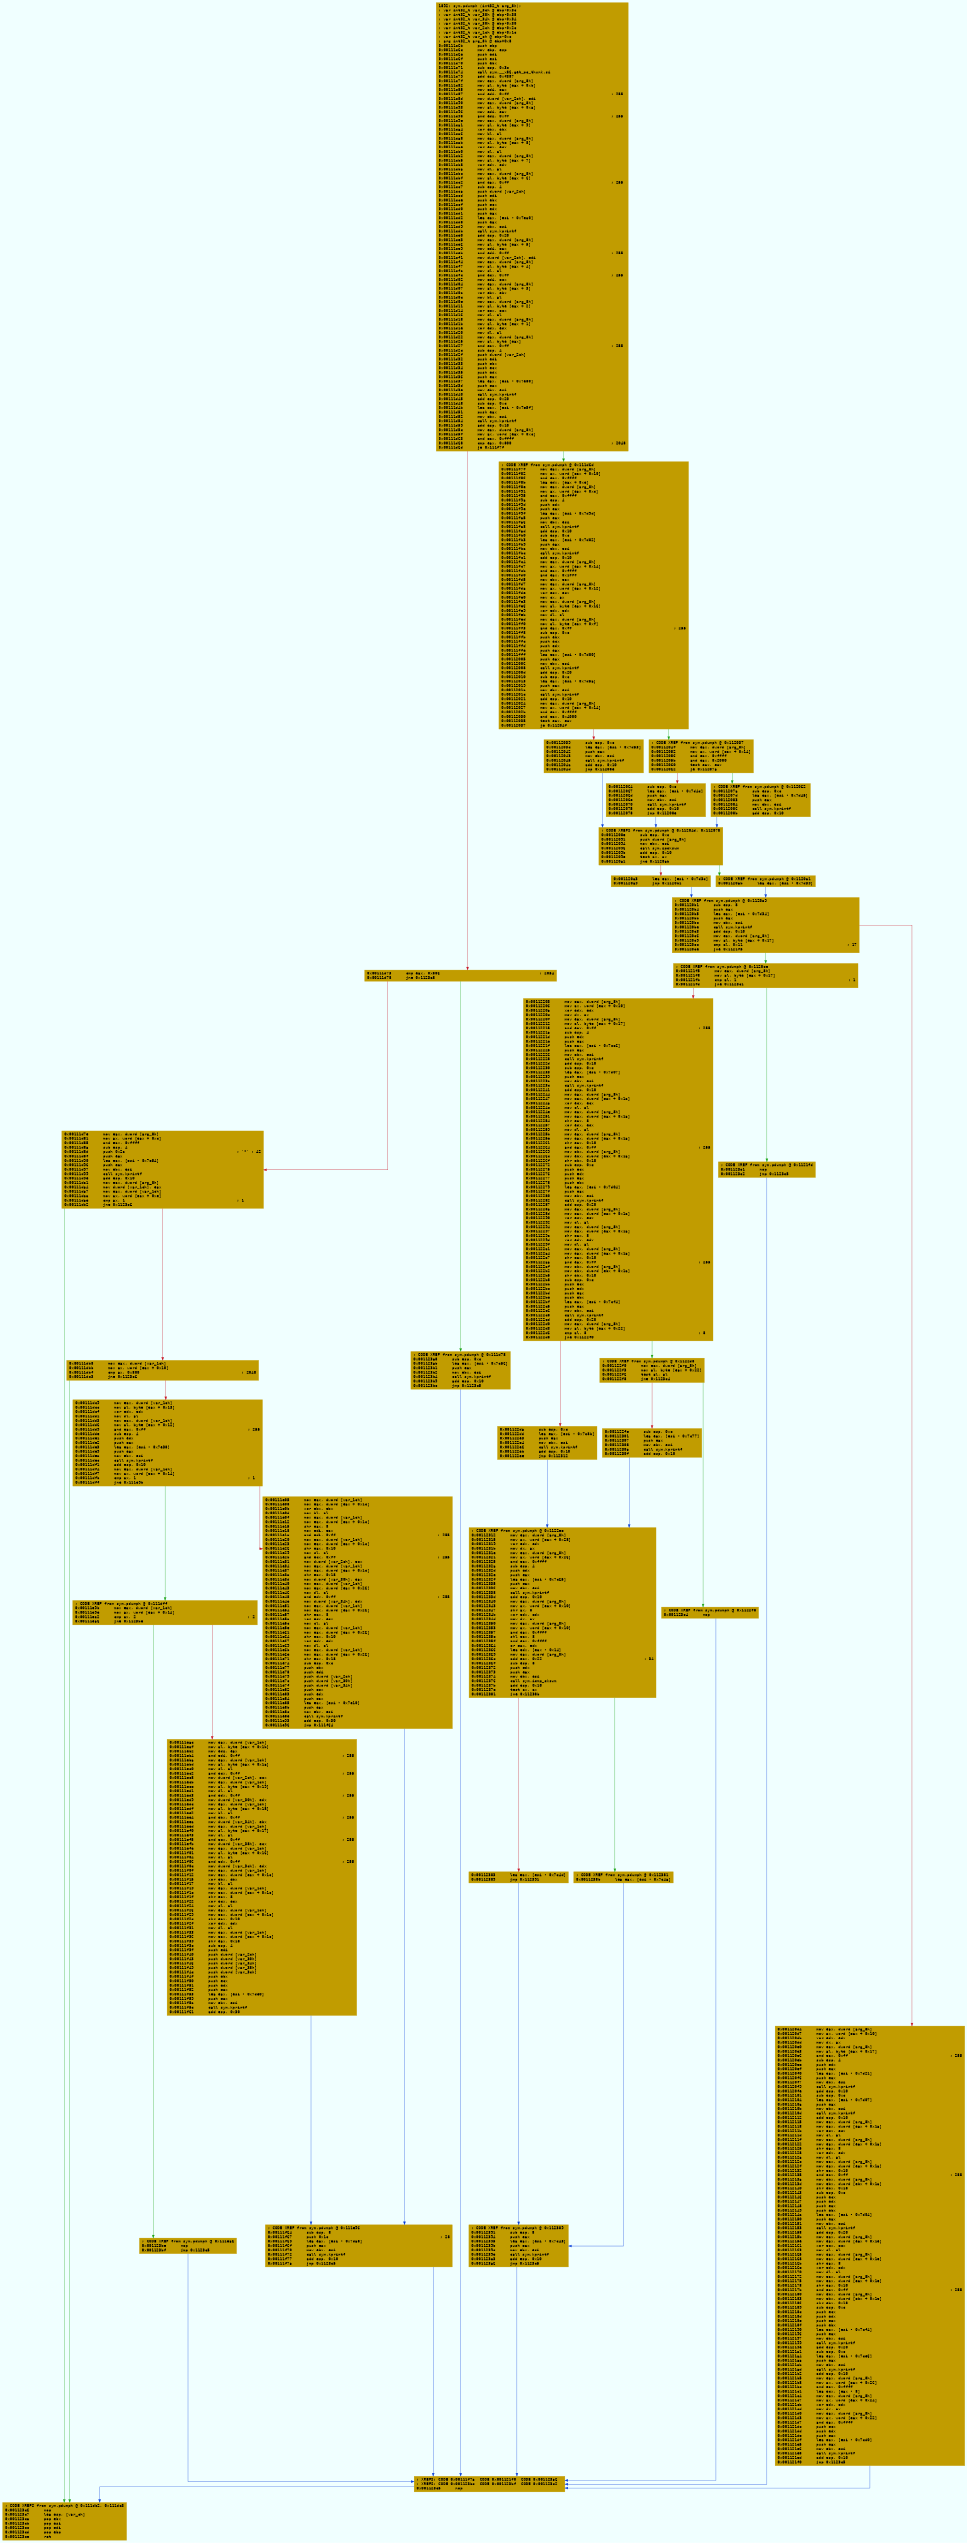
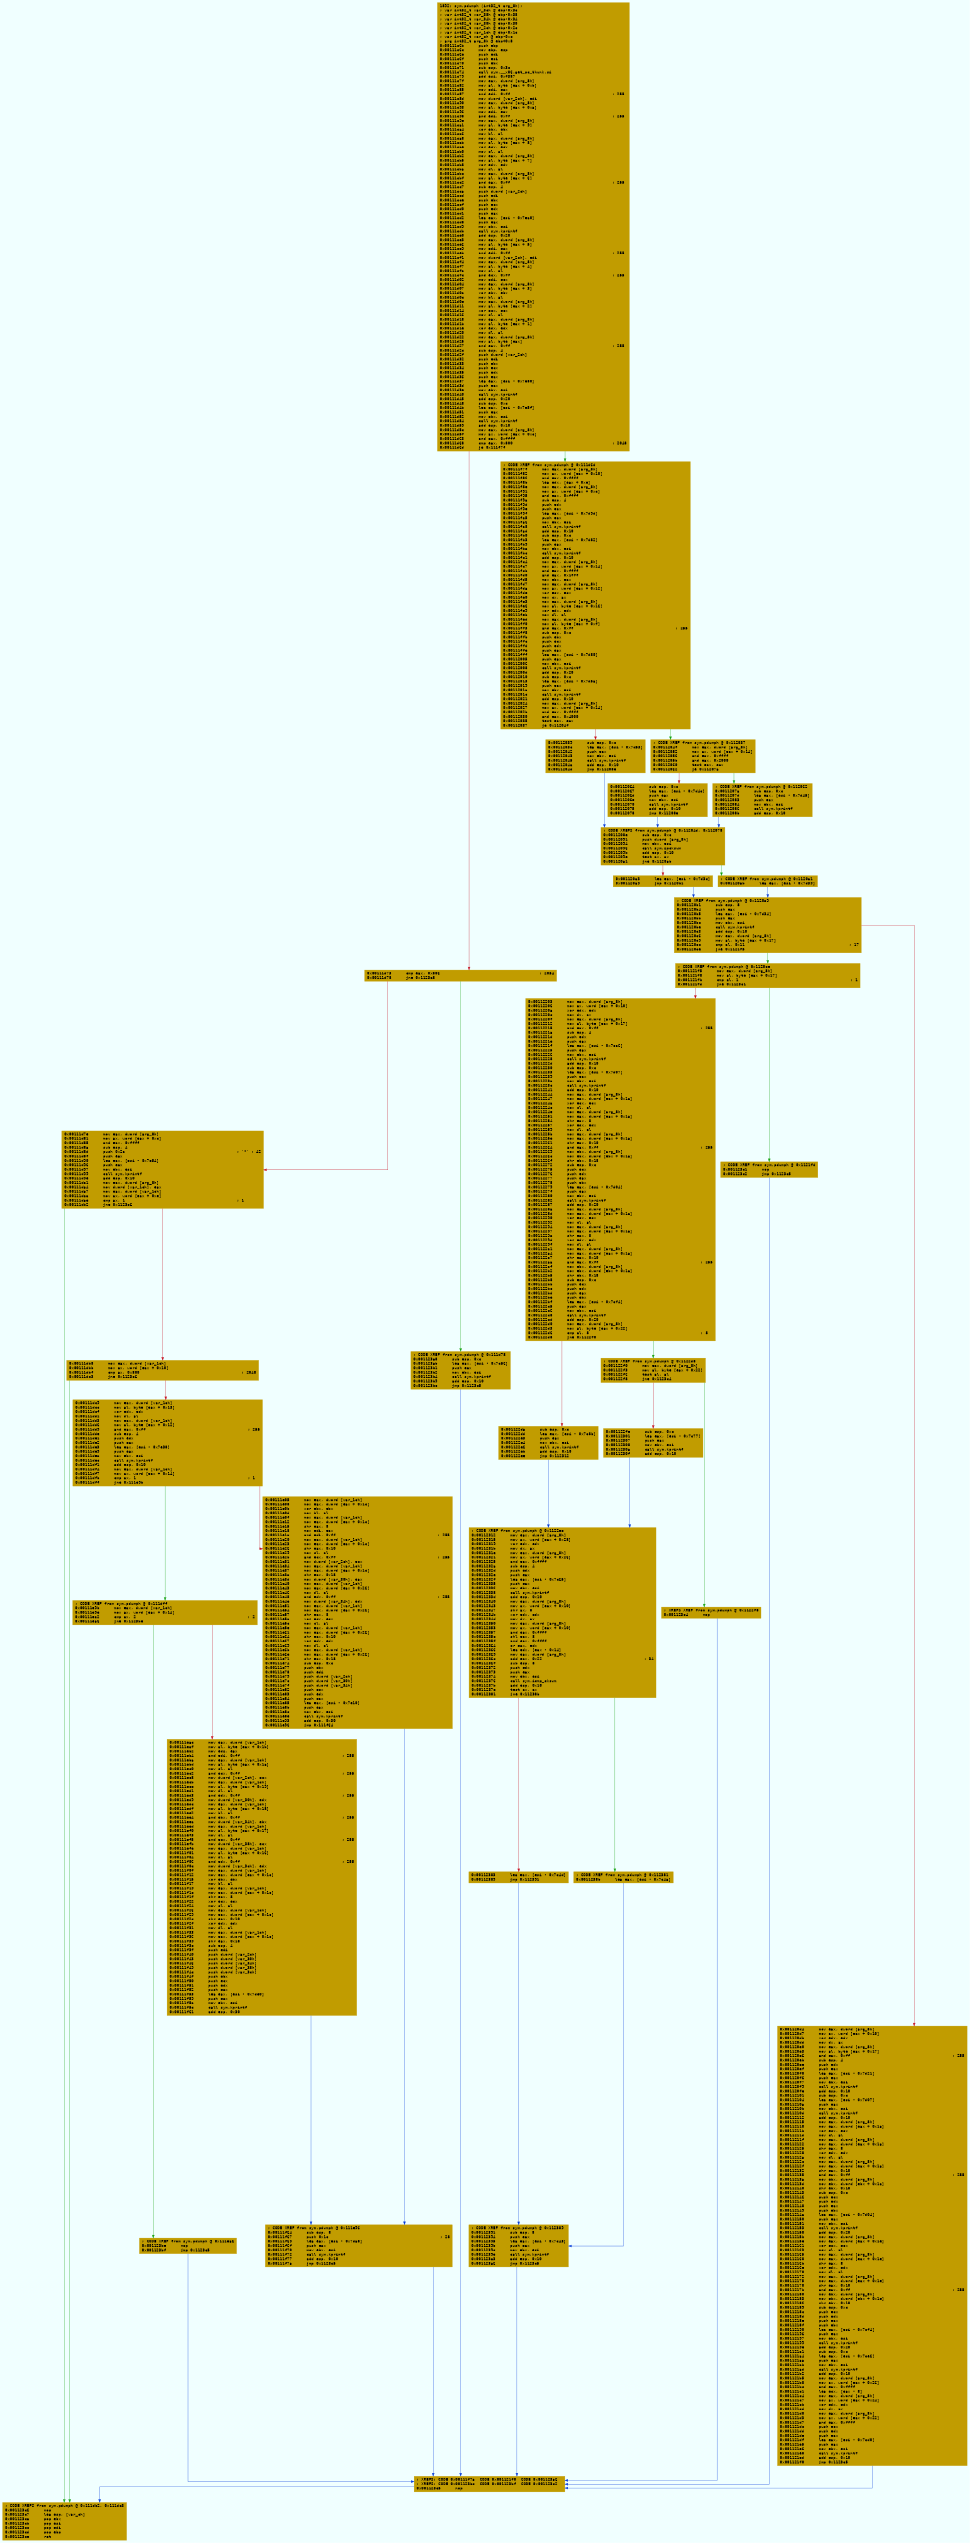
node "; CODE XREF from sym.pdumph @ 0x1122f8 0x001123c4      nop": label "; CODE XREF from sym.pdumph @ 0x1122f8 0x001123c4      nop" -> "; XREFS XREF from sym.pdumph @ 0x1122f8 0x001123c4      nop"
